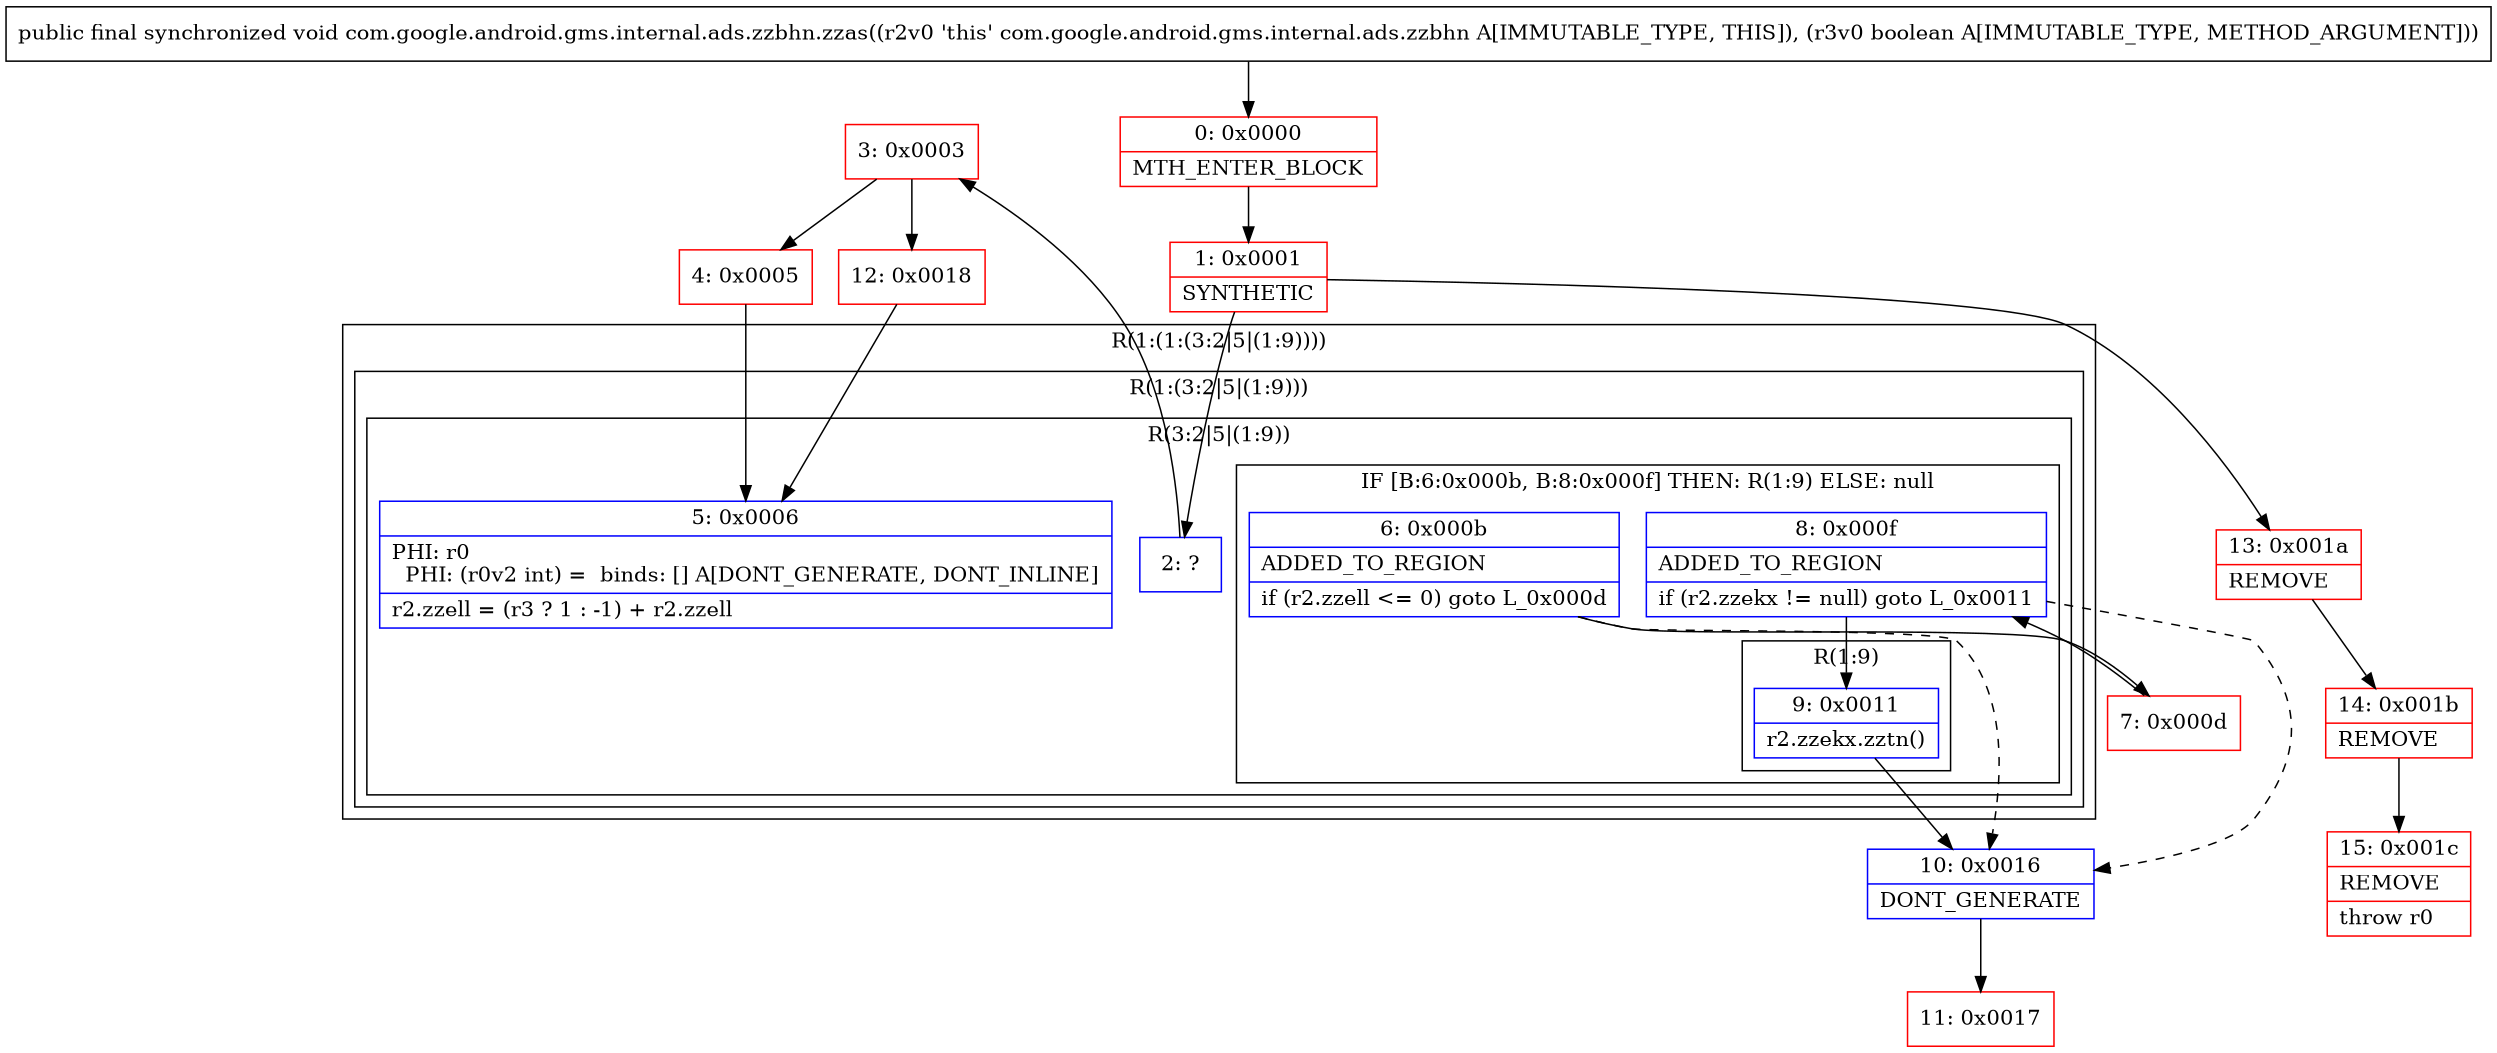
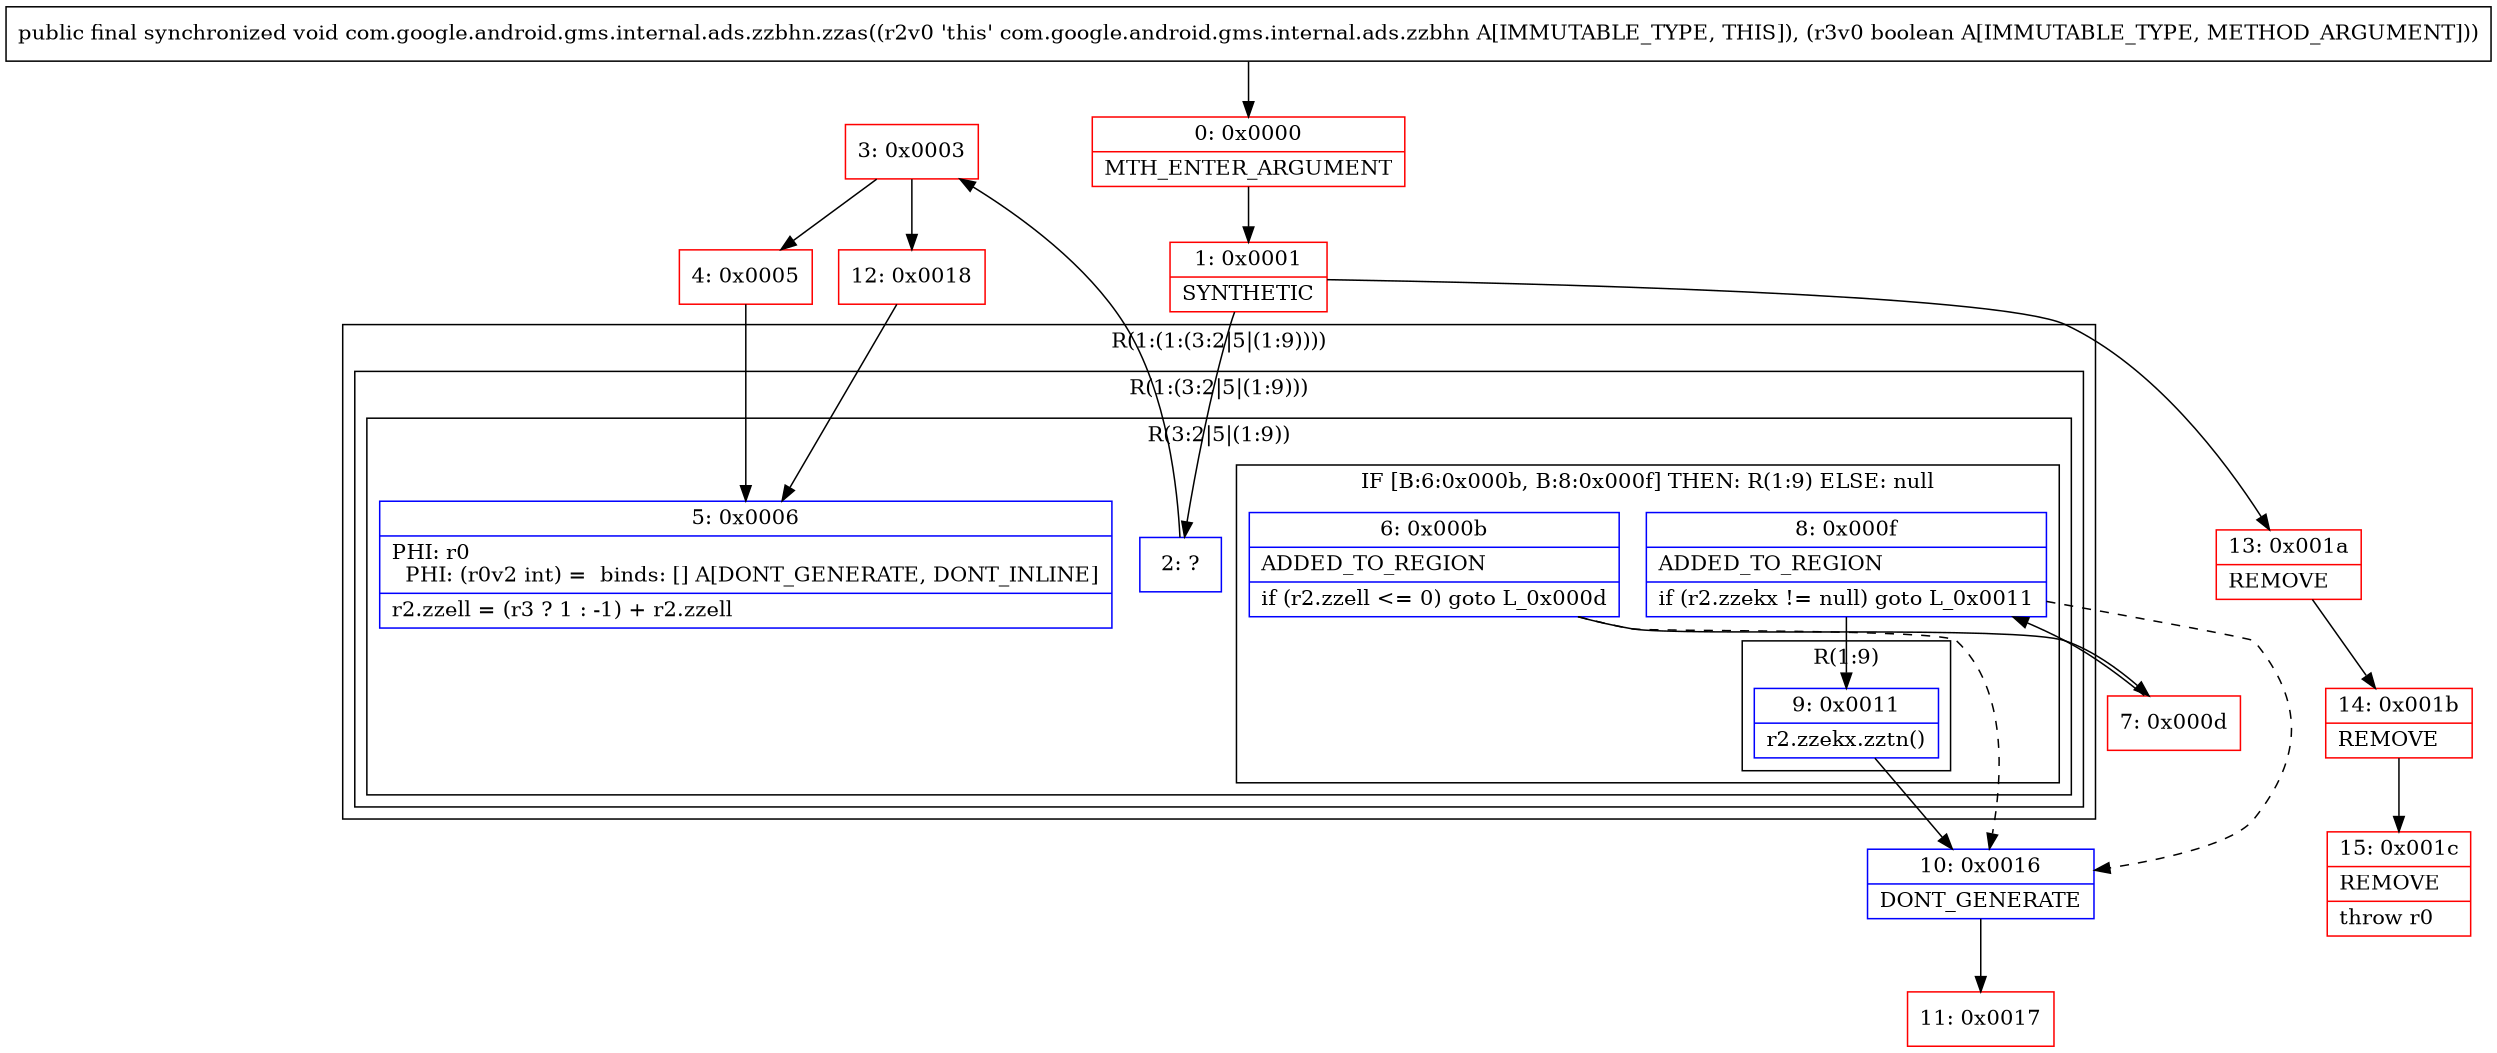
node "0: 0x0000": text "MTH_ENTER_BLOCK" -> "MTH_ENTER_ARGUMENT"
